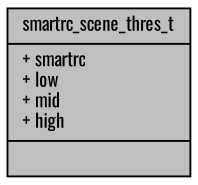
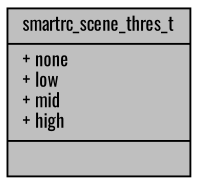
node "smartrc_scene_thres_t": text "+ smartrc" -> "+ none"
